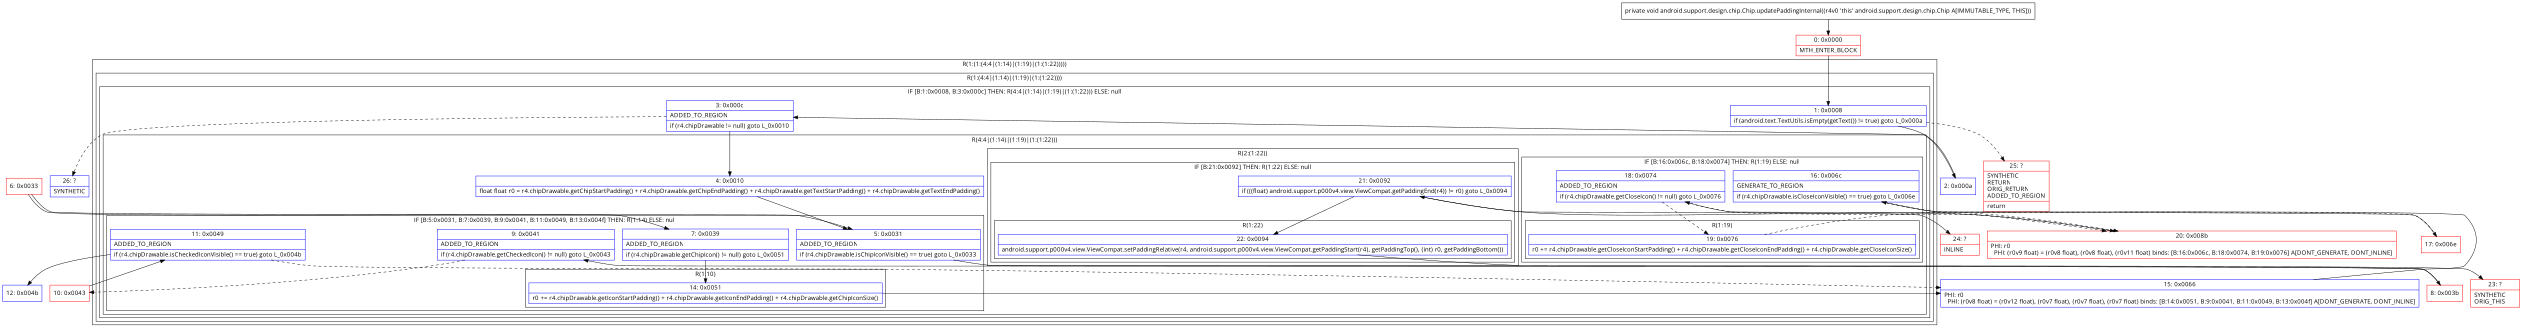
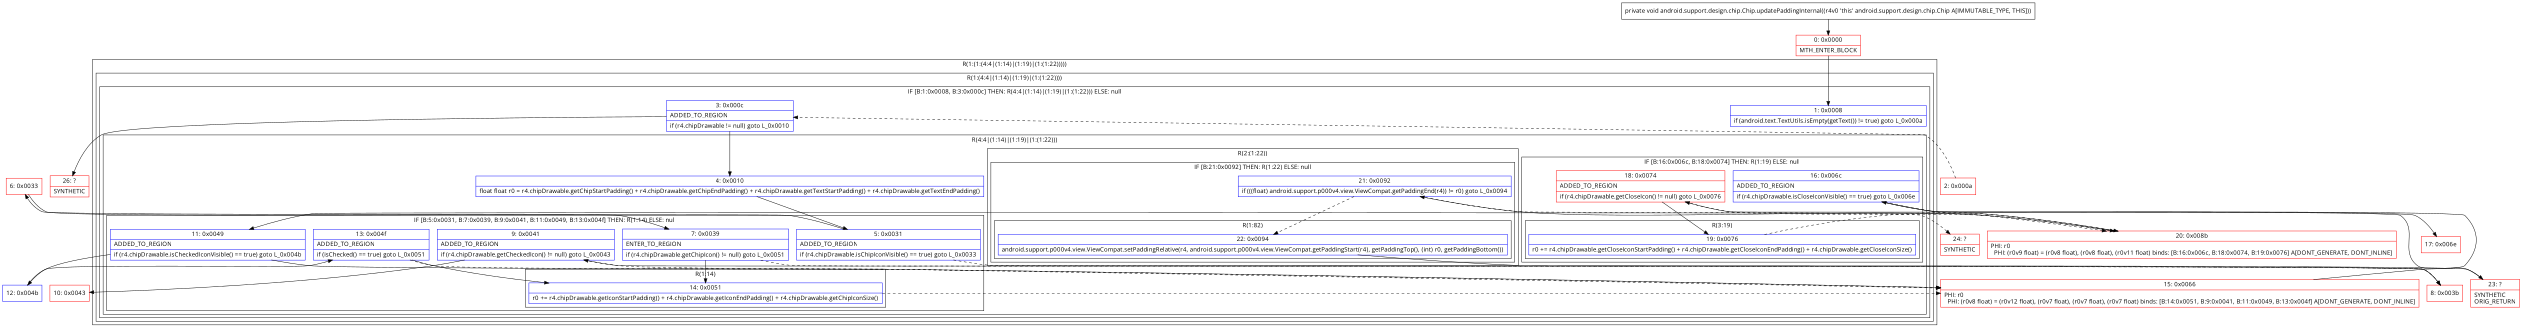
edge "3: 0x000c" -> "26: ?": style dashed -> solid
edge "2: 0x000a" -> "3: 0x000c": style solid -> dashed
edge "1: 0x0008" -> "2: 0x000a": removed
node "26: ?": color blue -> red
node "18: 0x0074": color blue -> red
node "16: 0x006c": text "GENERATE_TO_REGION" -> "ADDED_TO_REGION"
node "2: 0x000a": color blue -> red
node "25: ?": removed
edge "21: 0x0092" -> "24: ?": style solid -> dashed
edge "16: 0x006c" -> "17: 0x006e": style dashed -> solid
edge "17: 0x006e" -> "18: 0x0074": now "23: ?" -> "18: 0x0074"
edge "6: 0x0033" -> "5: 0x0031": reversed
edge "21: 0x0092" -> "22: 0x0094": style solid -> dashed
edge "18: 0x0074" -> "19: 0x0076": style dashed -> solid
cluster "R(1:22)": label "R(1:22)" -> "R(1:82)"
cluster "R(1:19)": label "R(1:19)" -> "R(3:19)"
node "7: 0x0039": text "ADDED_TO_REGION" -> "ENTER_TO_REGION"
node "13: 0x004f": added
node "24: ?": text "INLINE" -> "SYNTHETIC"
edge "7: 0x0039" -> "8: 0x003b": added
edge "5: 0x0031" -> "8: 0x003b": style solid -> dashed
edge "11: 0x0049" -> "15: 0x0066": style dashed -> solid
edge "10: 0x0043" -> "11: 0x0049": now "20: 0x008b" -> "11: 0x0049"
cluster "R(1:10)": label "R(1:10)" -> "R(1:14)"
edge "9: 0x0041" -> "15: 0x0066": added
edge "9: 0x0041" -> "10: 0x0043": style dashed -> solid
edge "14: 0x0051" -> "15: 0x0066": style solid -> dashed
node "15: 0x0066": color blue -> red
node "23: ?": text "ORIG_THIS" -> "ORIG_RETURN"
